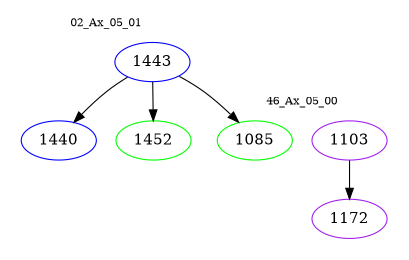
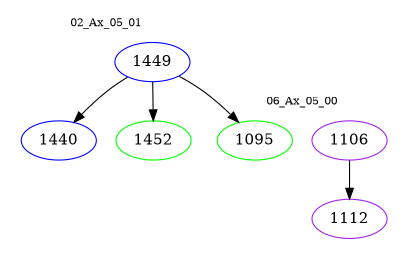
node "1443": label "1443" -> "1449"
cluster "46_Ax_05_00": label "46_Ax_05_00" -> "06_Ax_05_00"
node "1085": label "1085" -> "1095"
node "1103": label "1103" -> "1106"
node "1172": label "1172" -> "1112"
